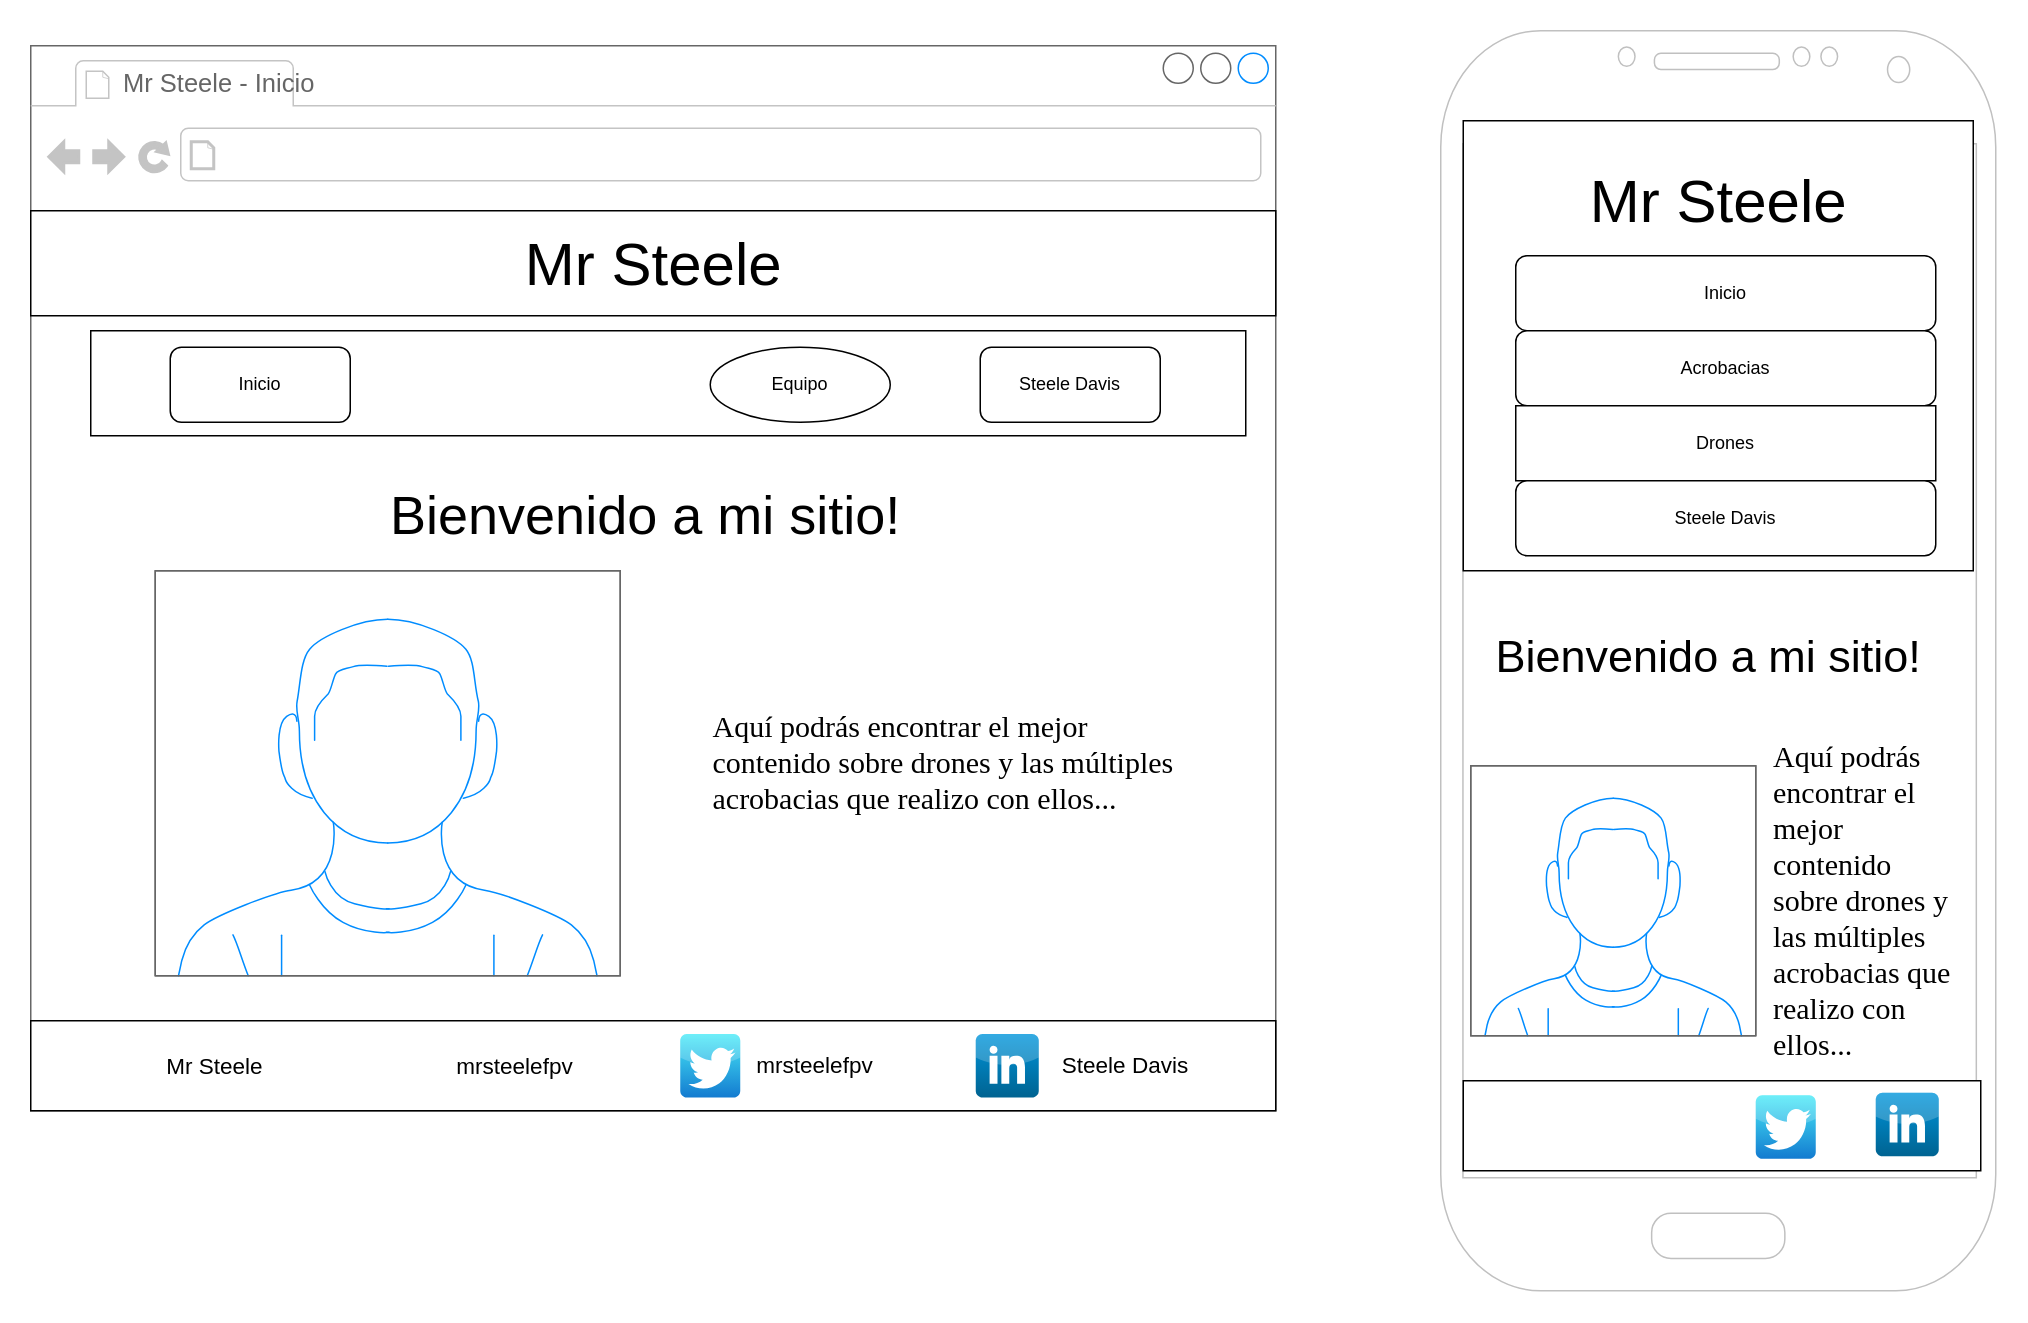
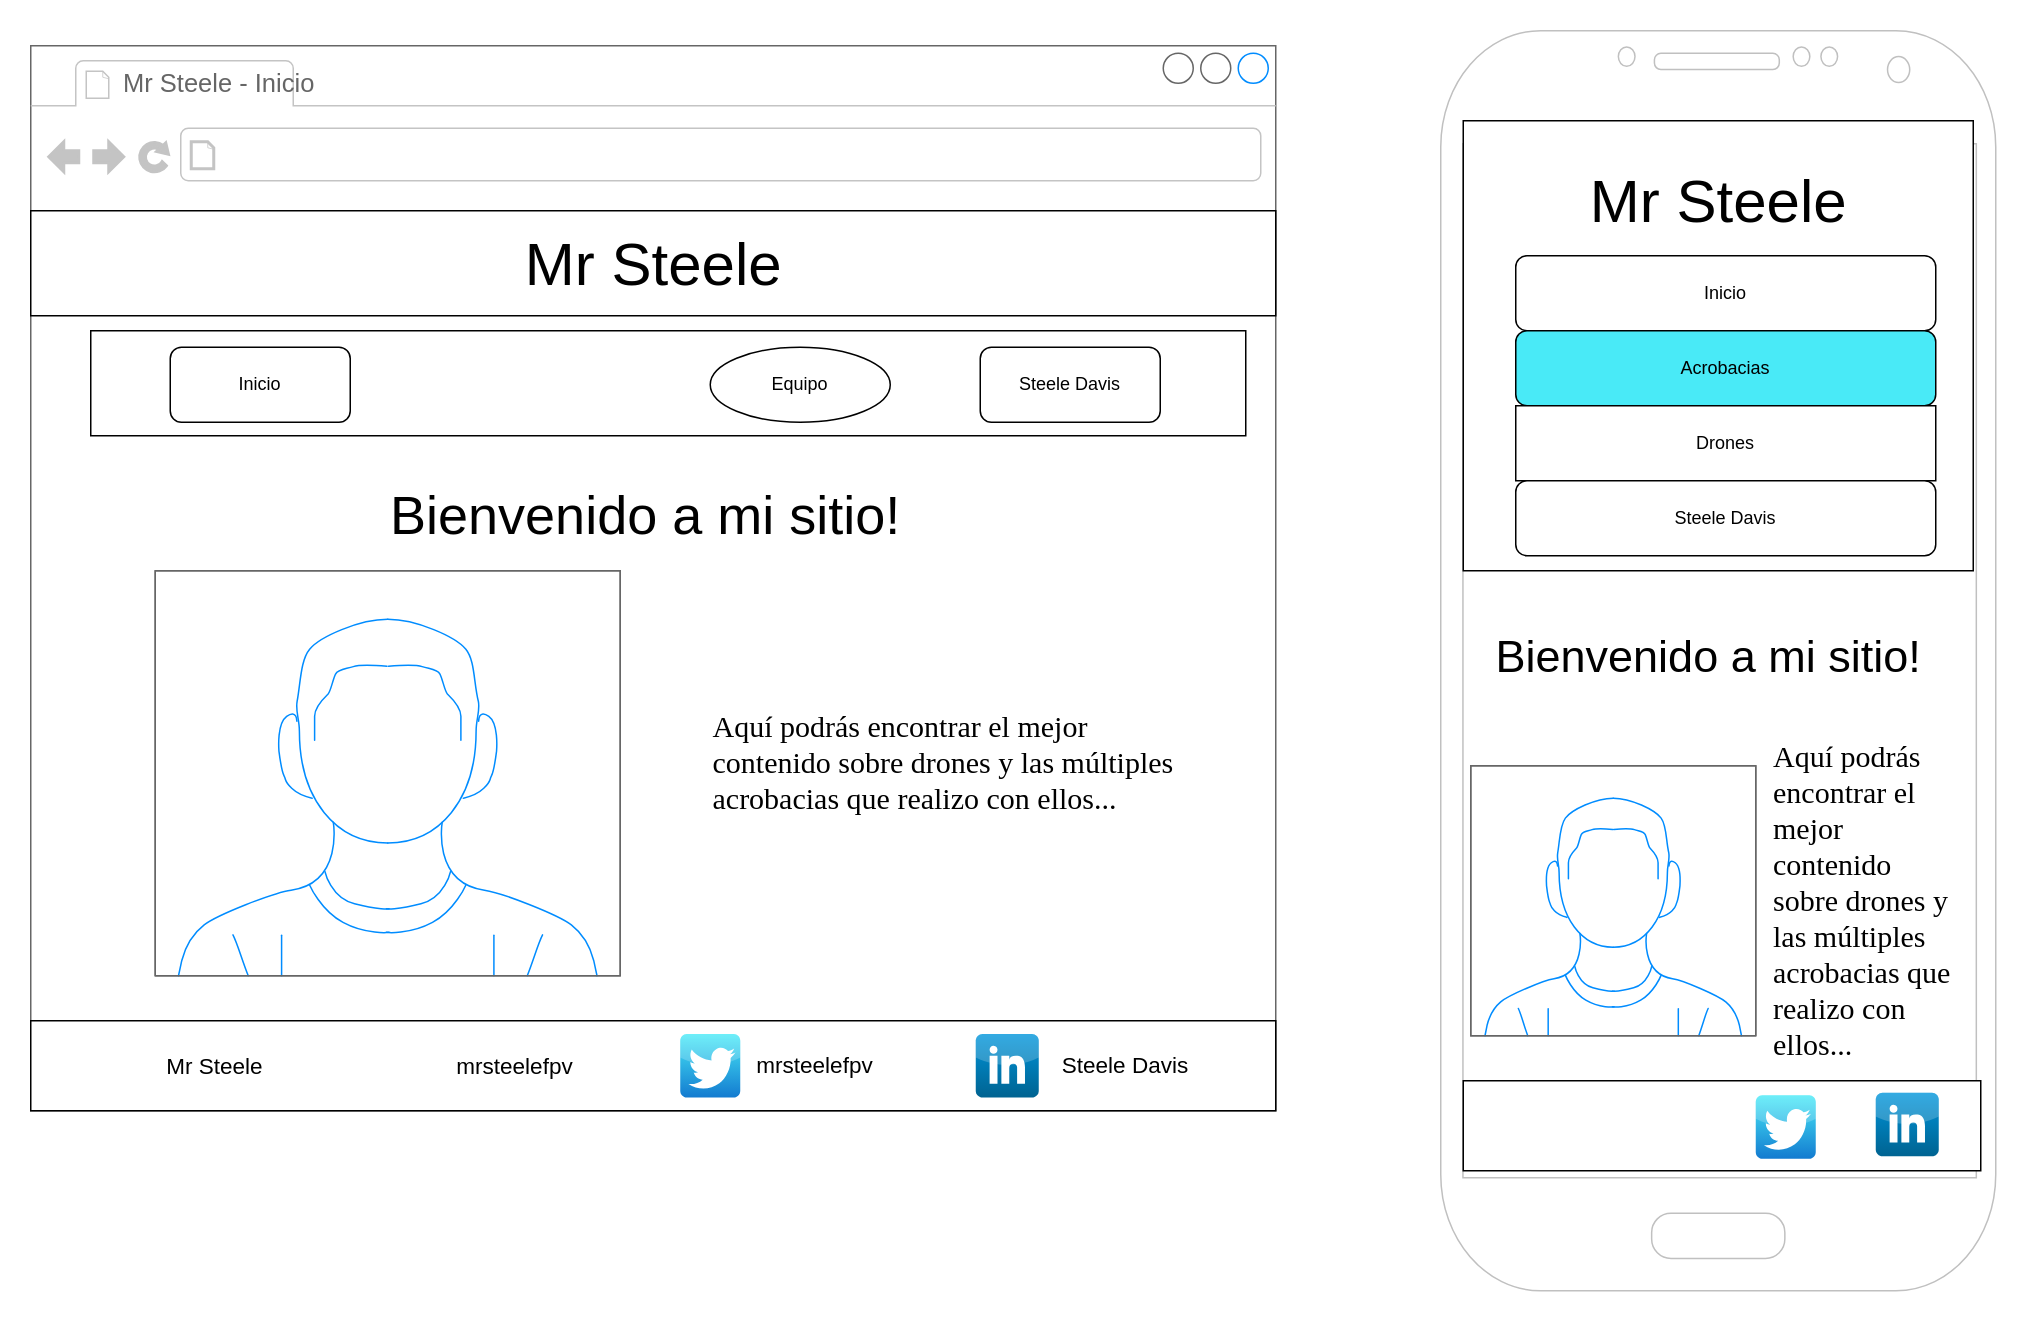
node "Acrobacias": fillcolor #ffffff -> #49eaf7
